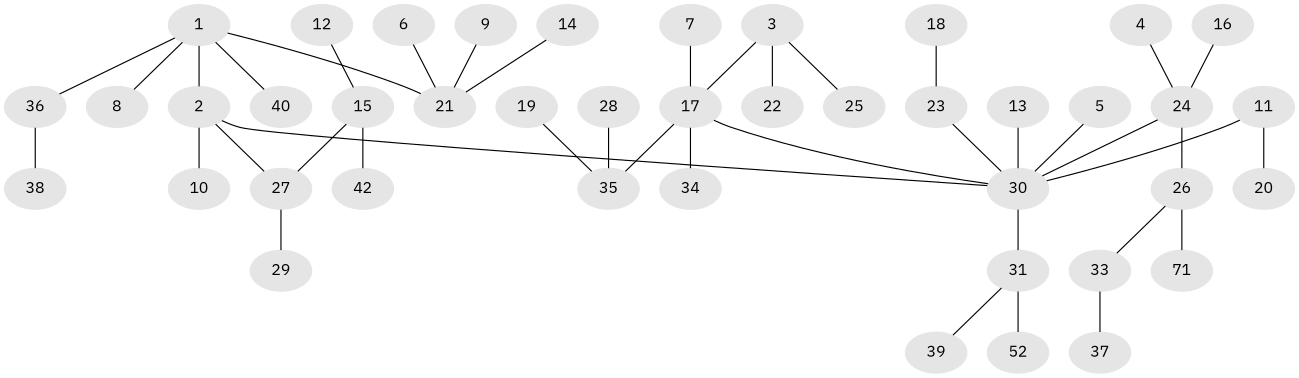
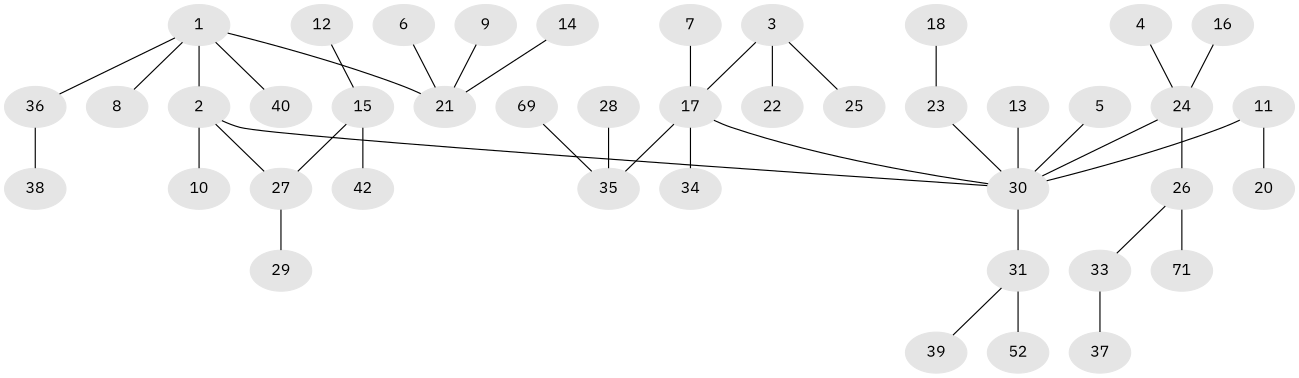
node "19": label "19" -> "69"
